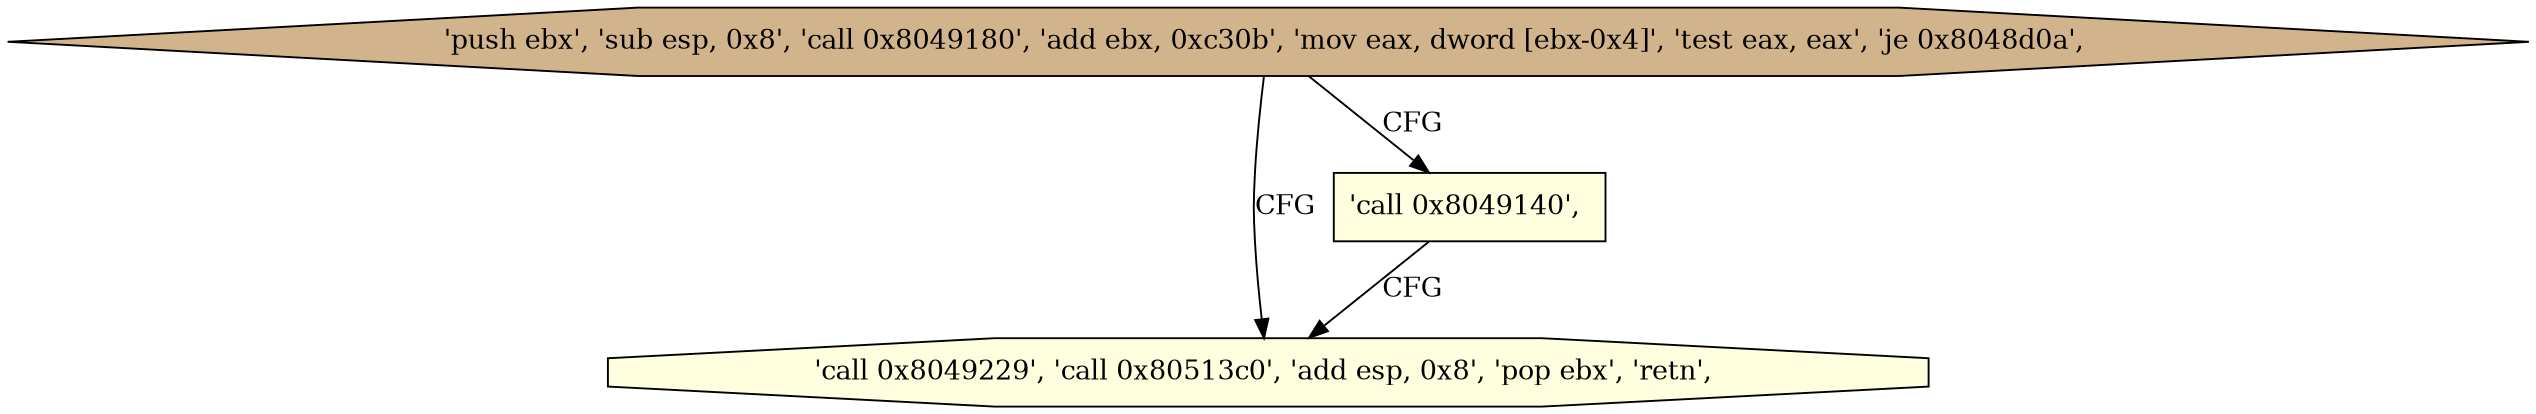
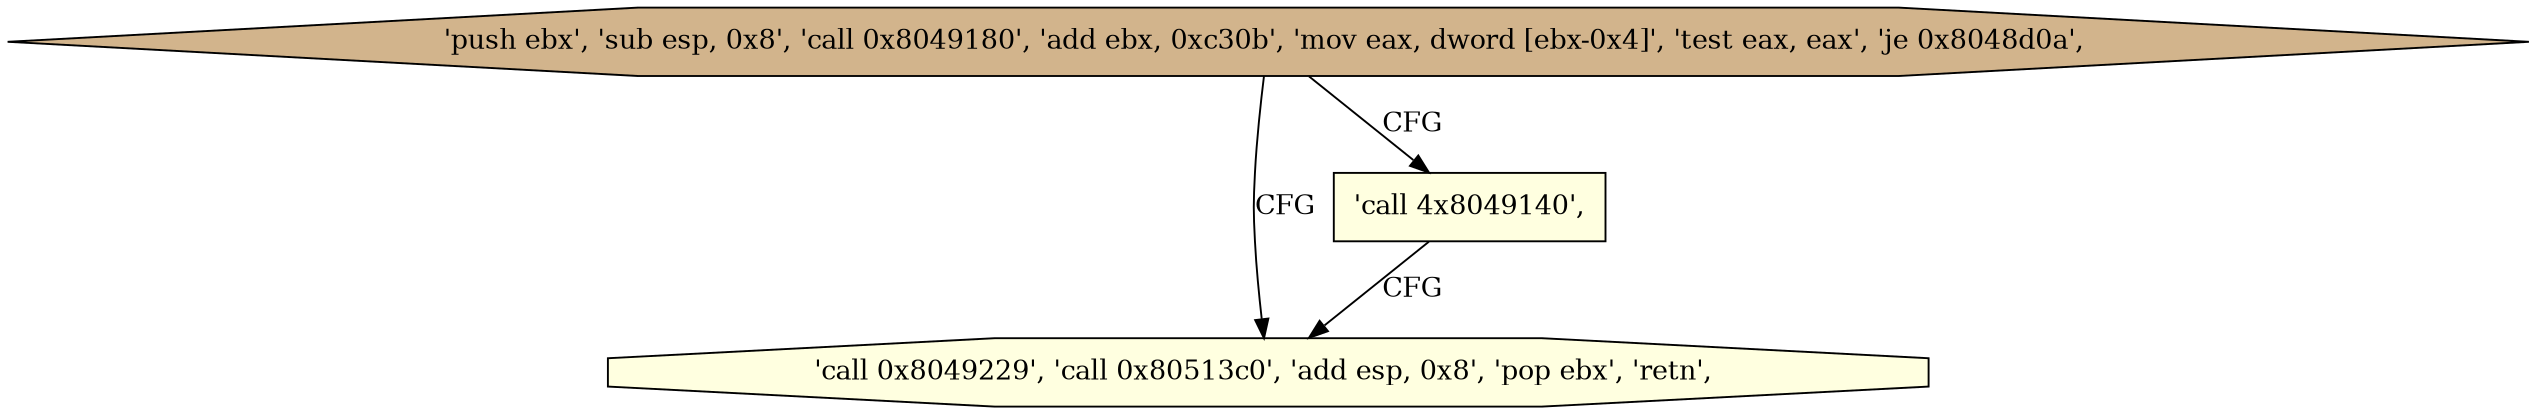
node "'call 0x8049140',": label "'call 0x8049140'," -> "'call 4x8049140',"
